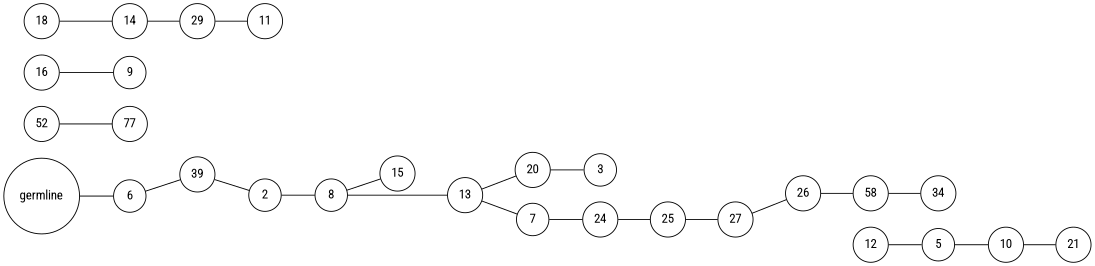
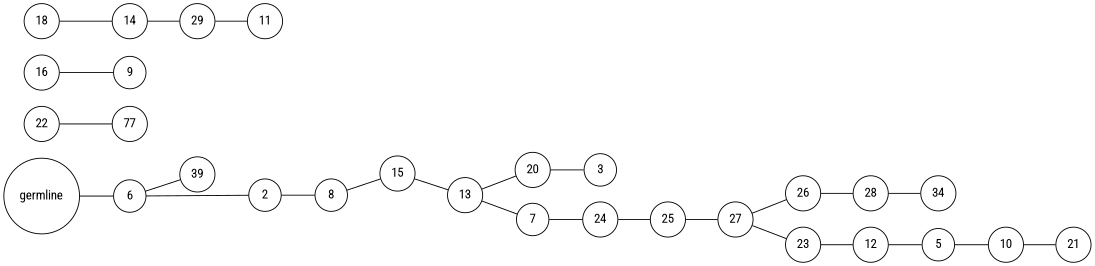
node "52": label "52" -> "22"
edge "39" -- "2": now "6" -- "2"
node "58": label "58" -> "28"
edge "8" -- "13": now "15" -- "13"
node "23": added
